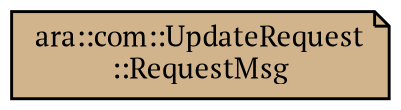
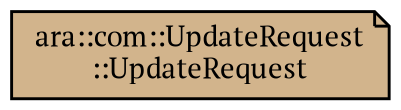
node "ara::com::UpdateRequest ::RequestMsg": label "ara::com::UpdateRequest ::RequestMsg" -> "ara::com::UpdateRequest ::UpdateRequest"
